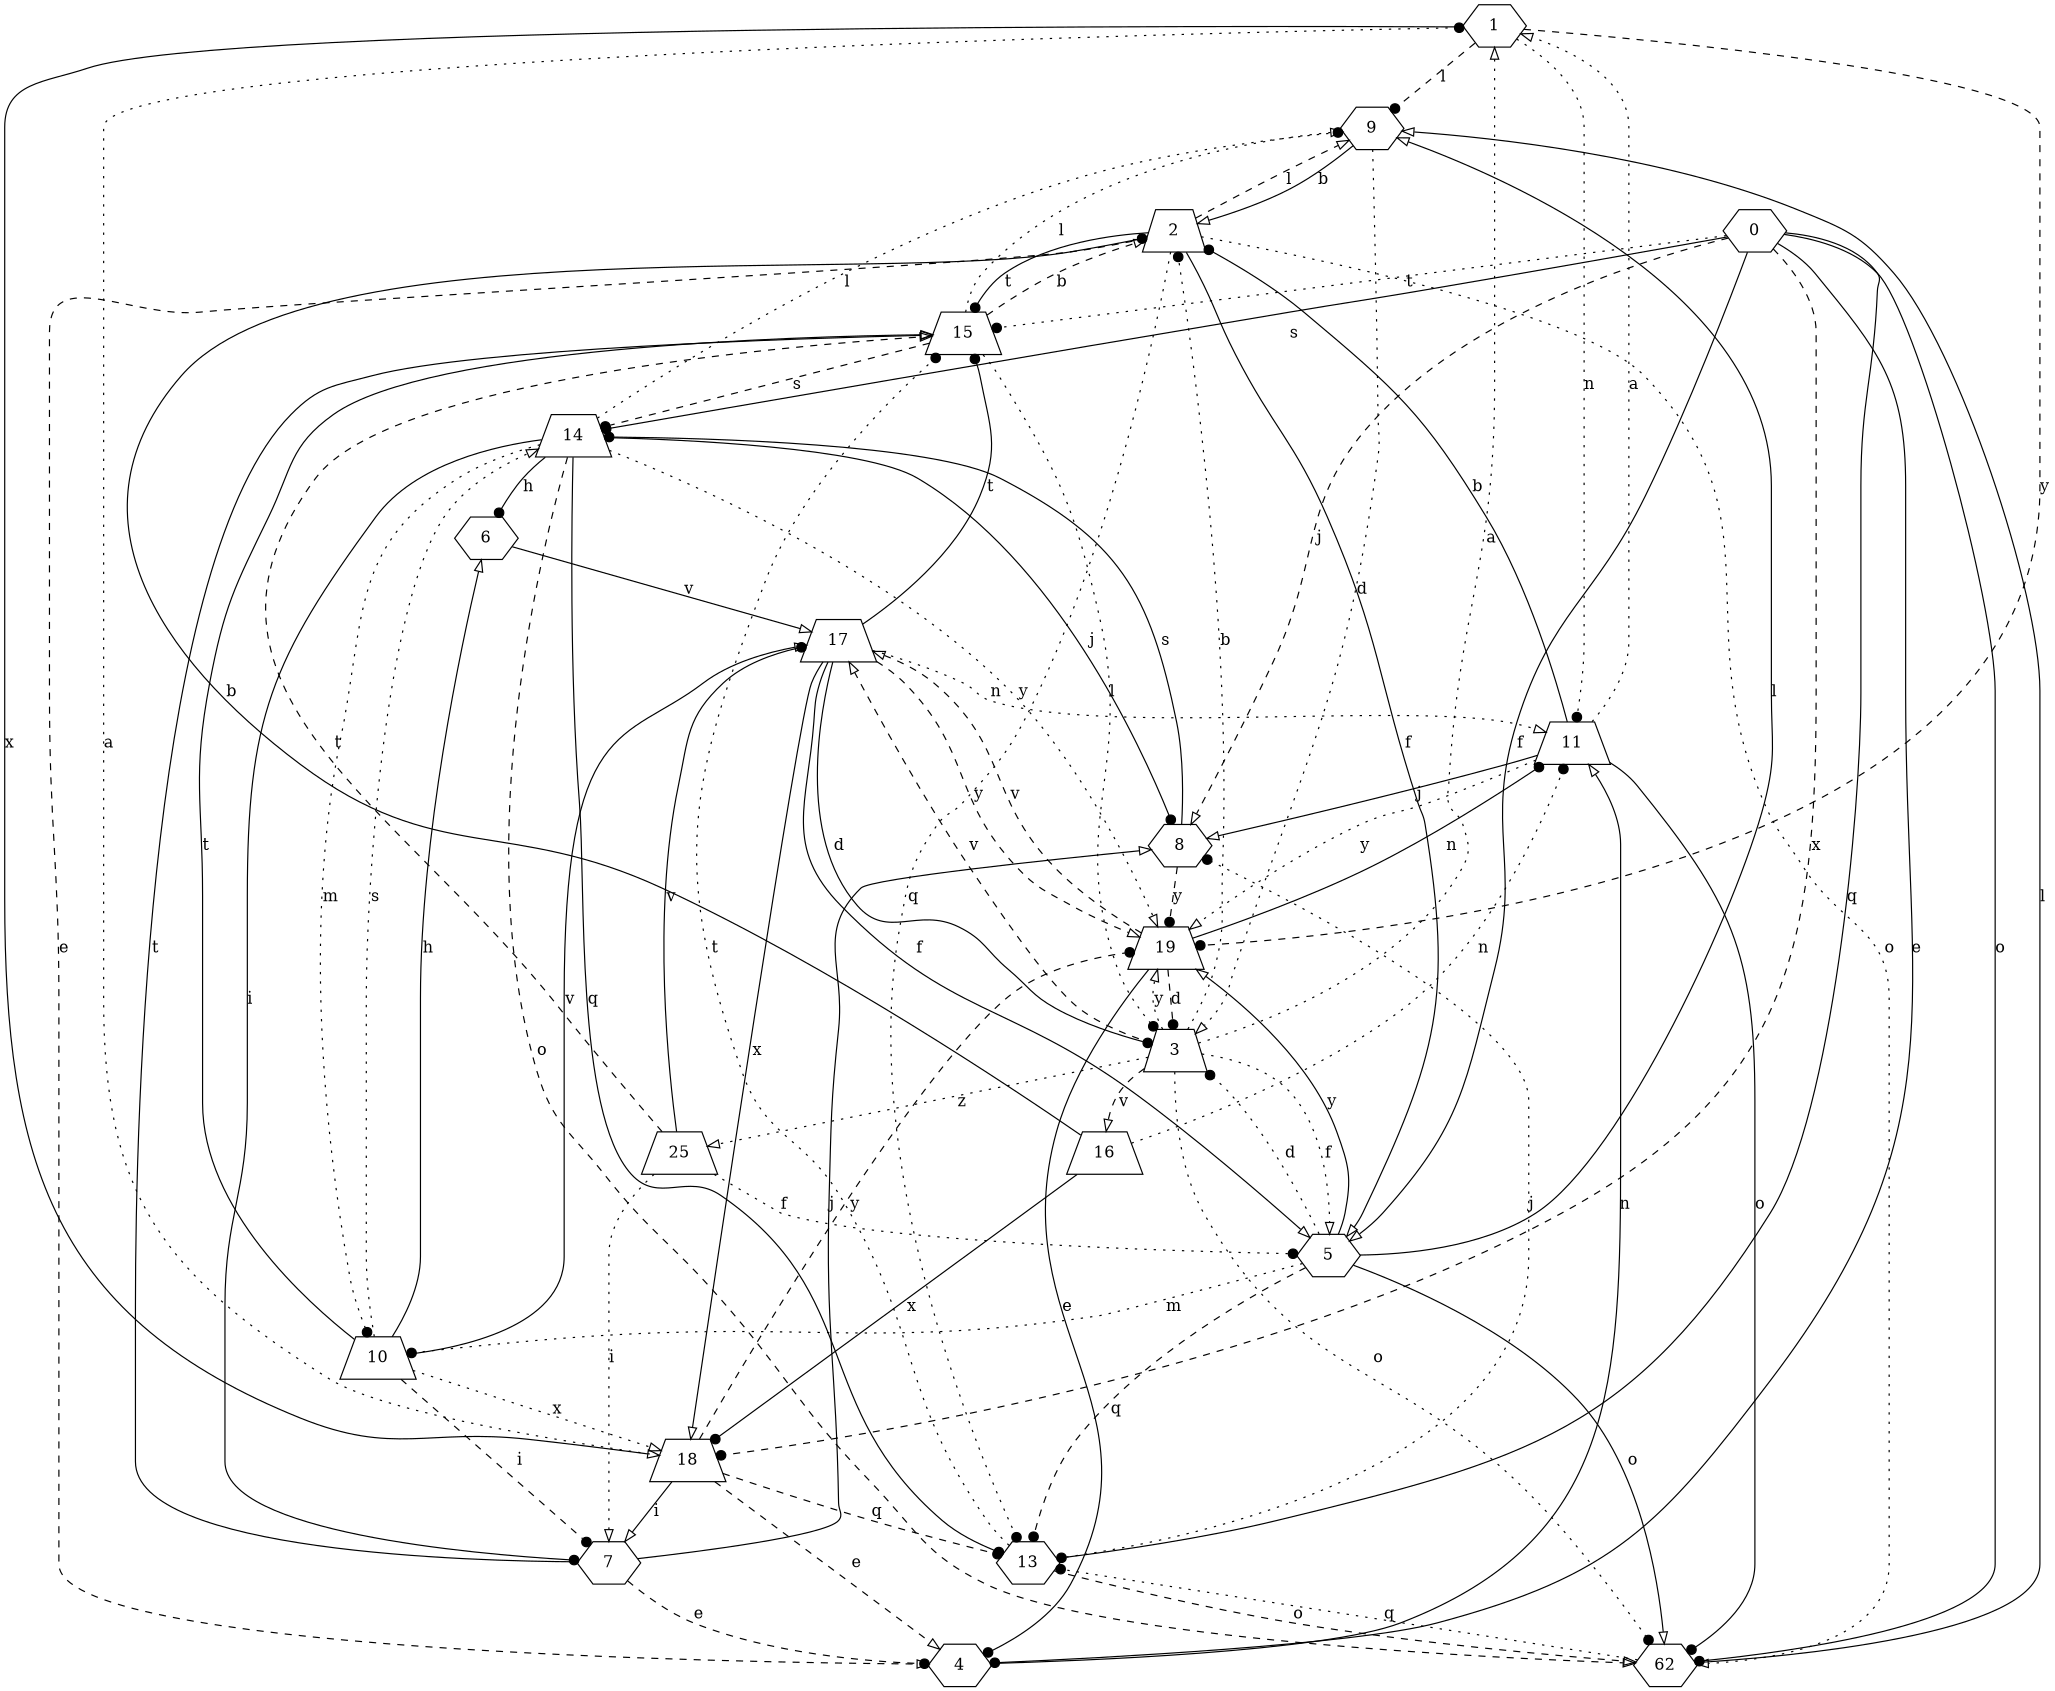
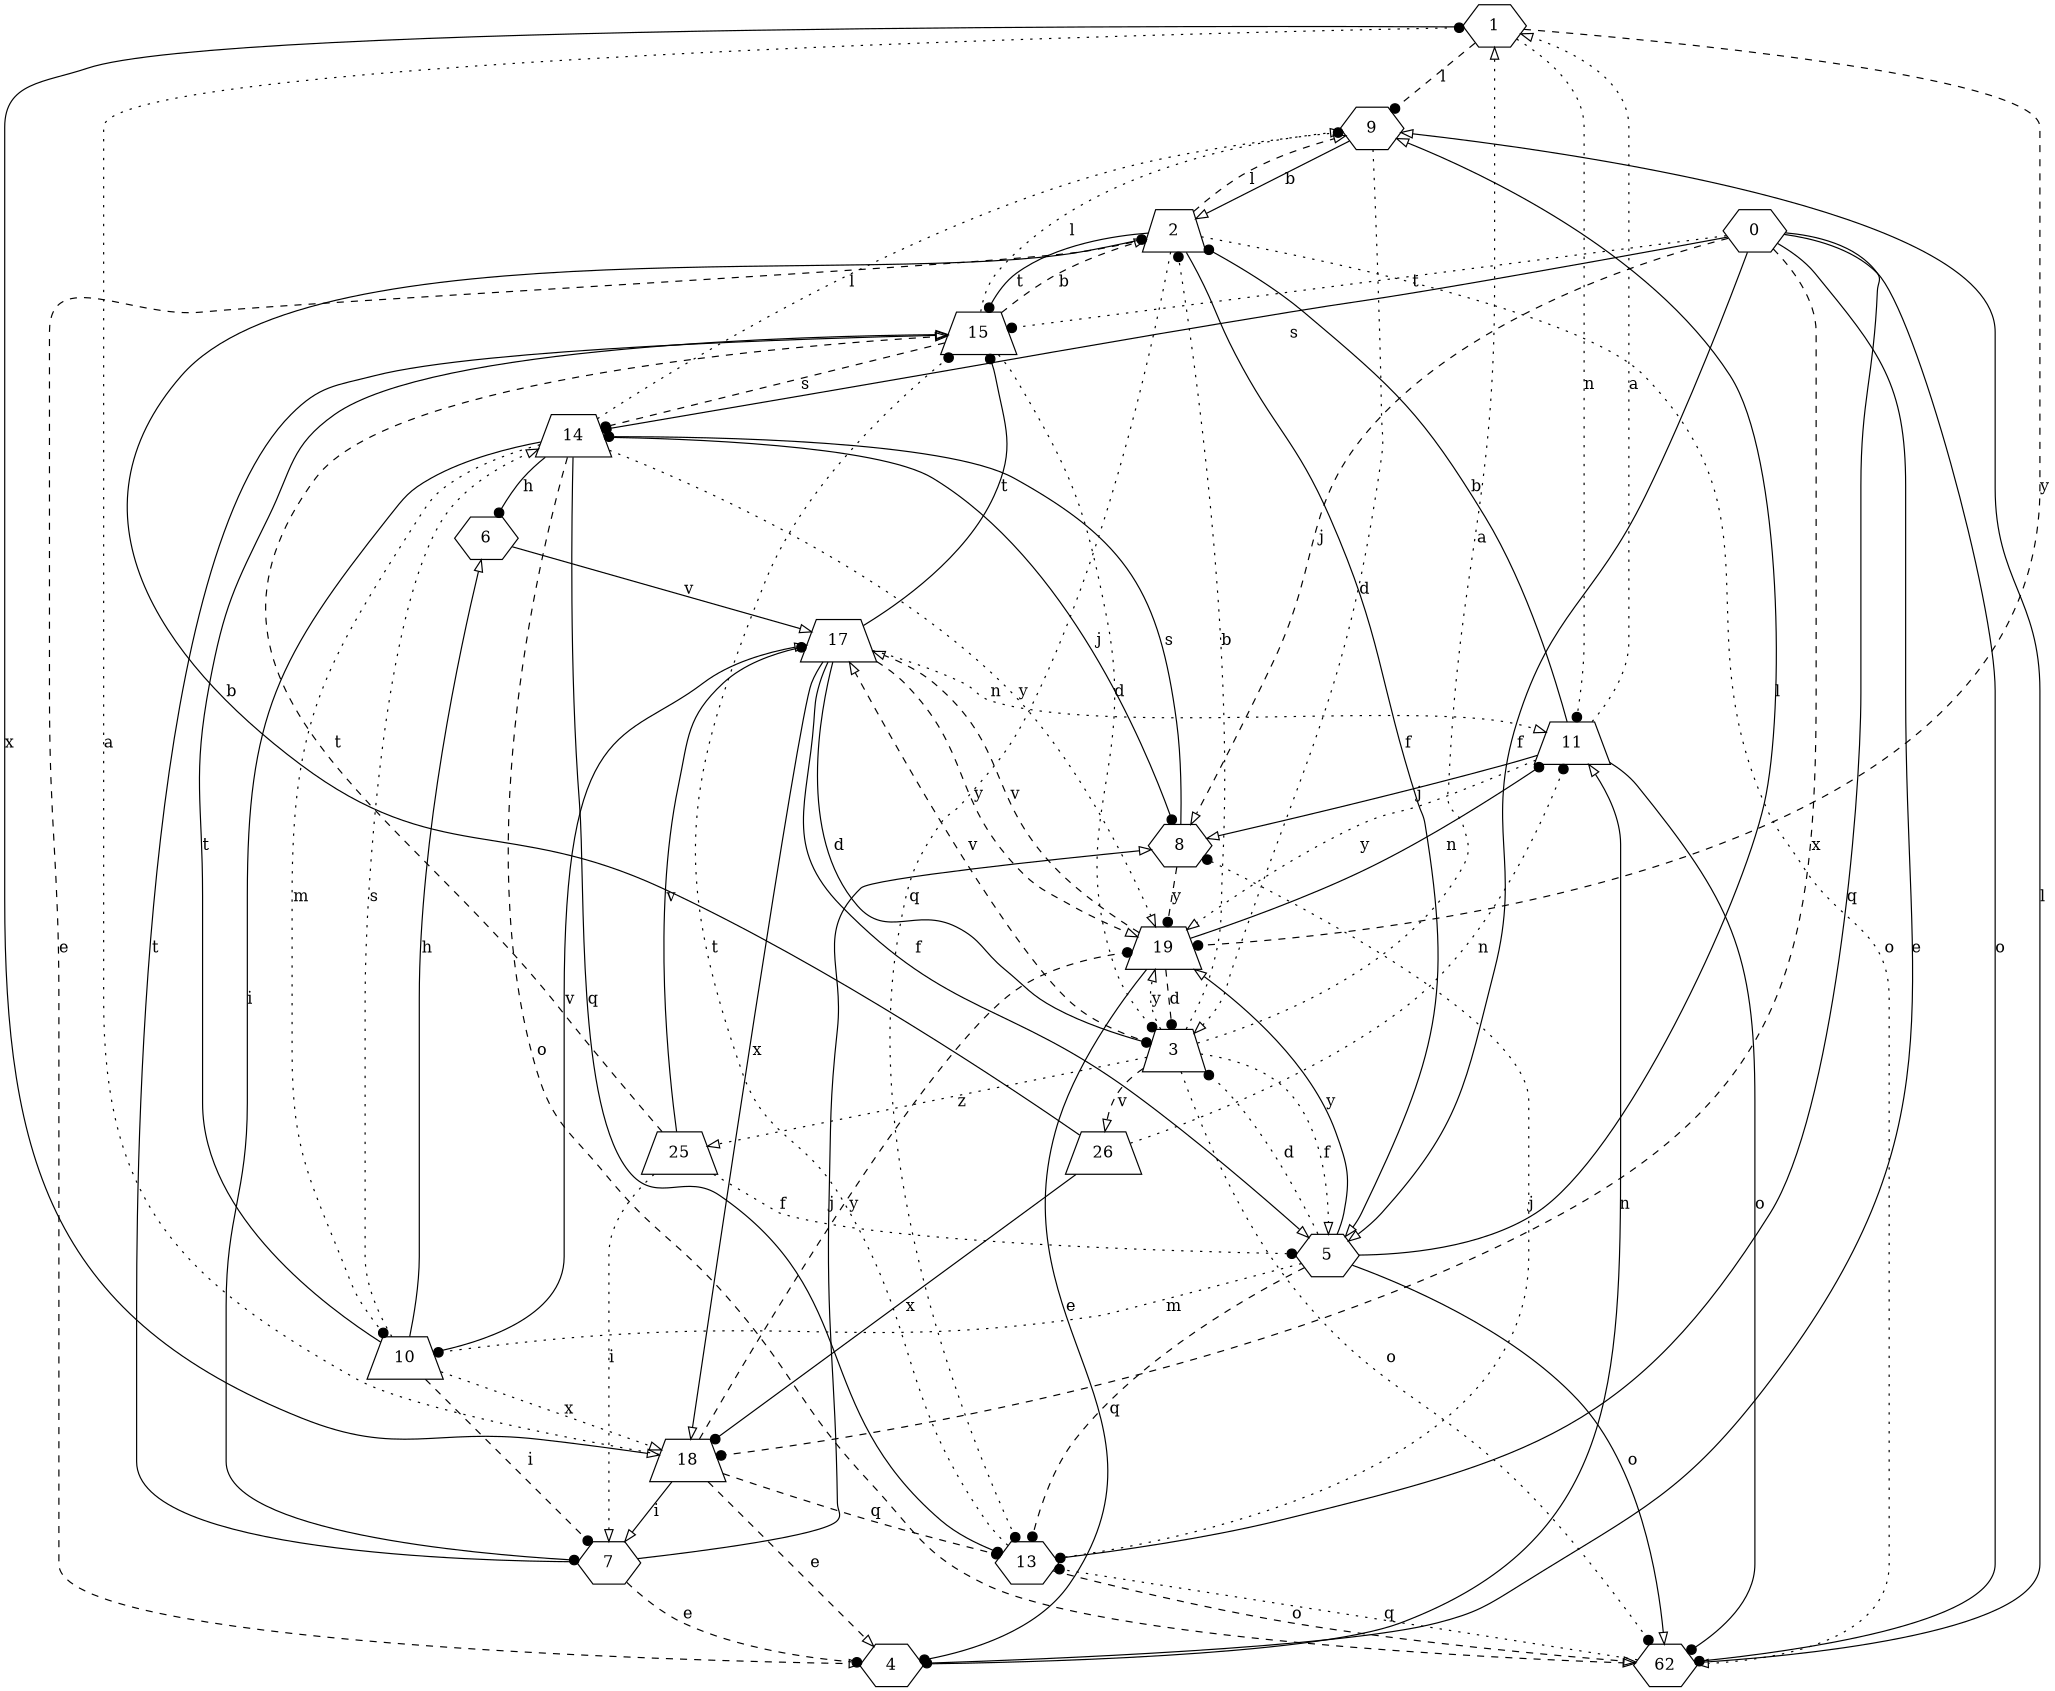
edge "15" -> "3": label "l" -> "d"
node "16": label "16" -> "26"
